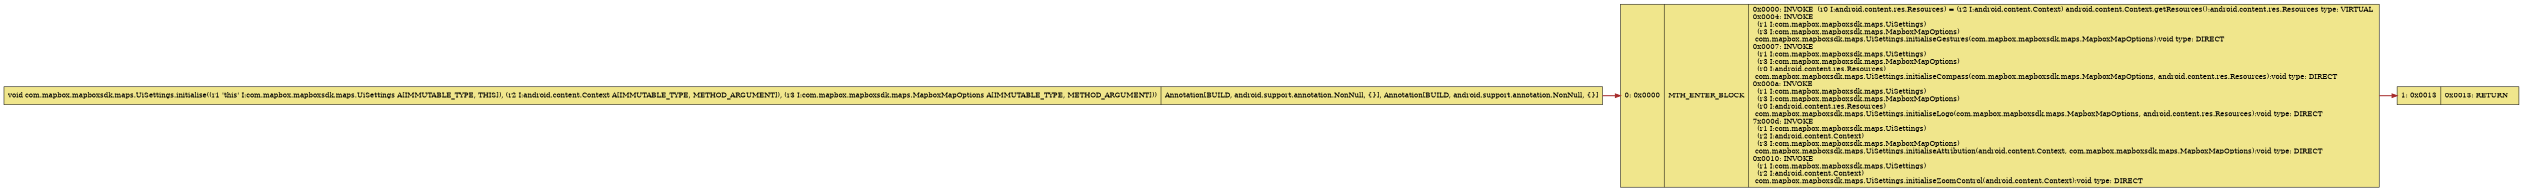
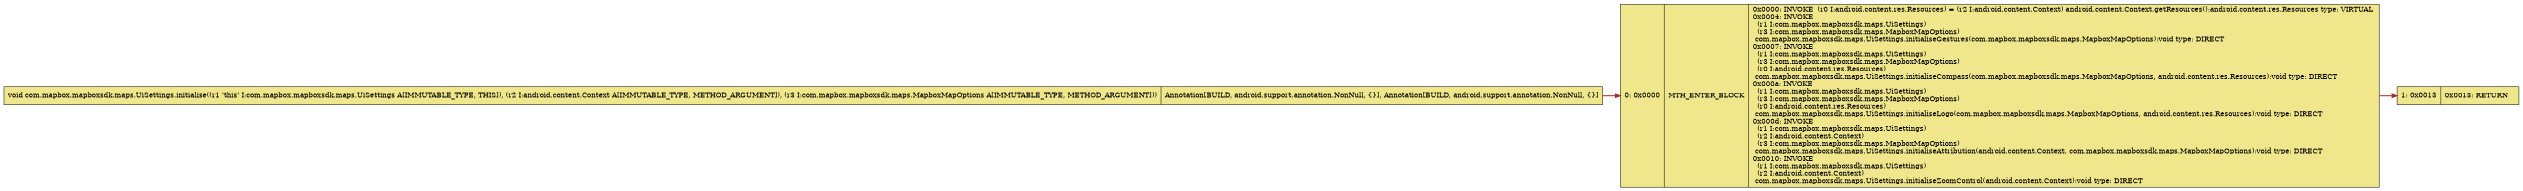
node "0: 0x0000": text "7x000d: INVOKE" -> "0x000d: INVOKE"
